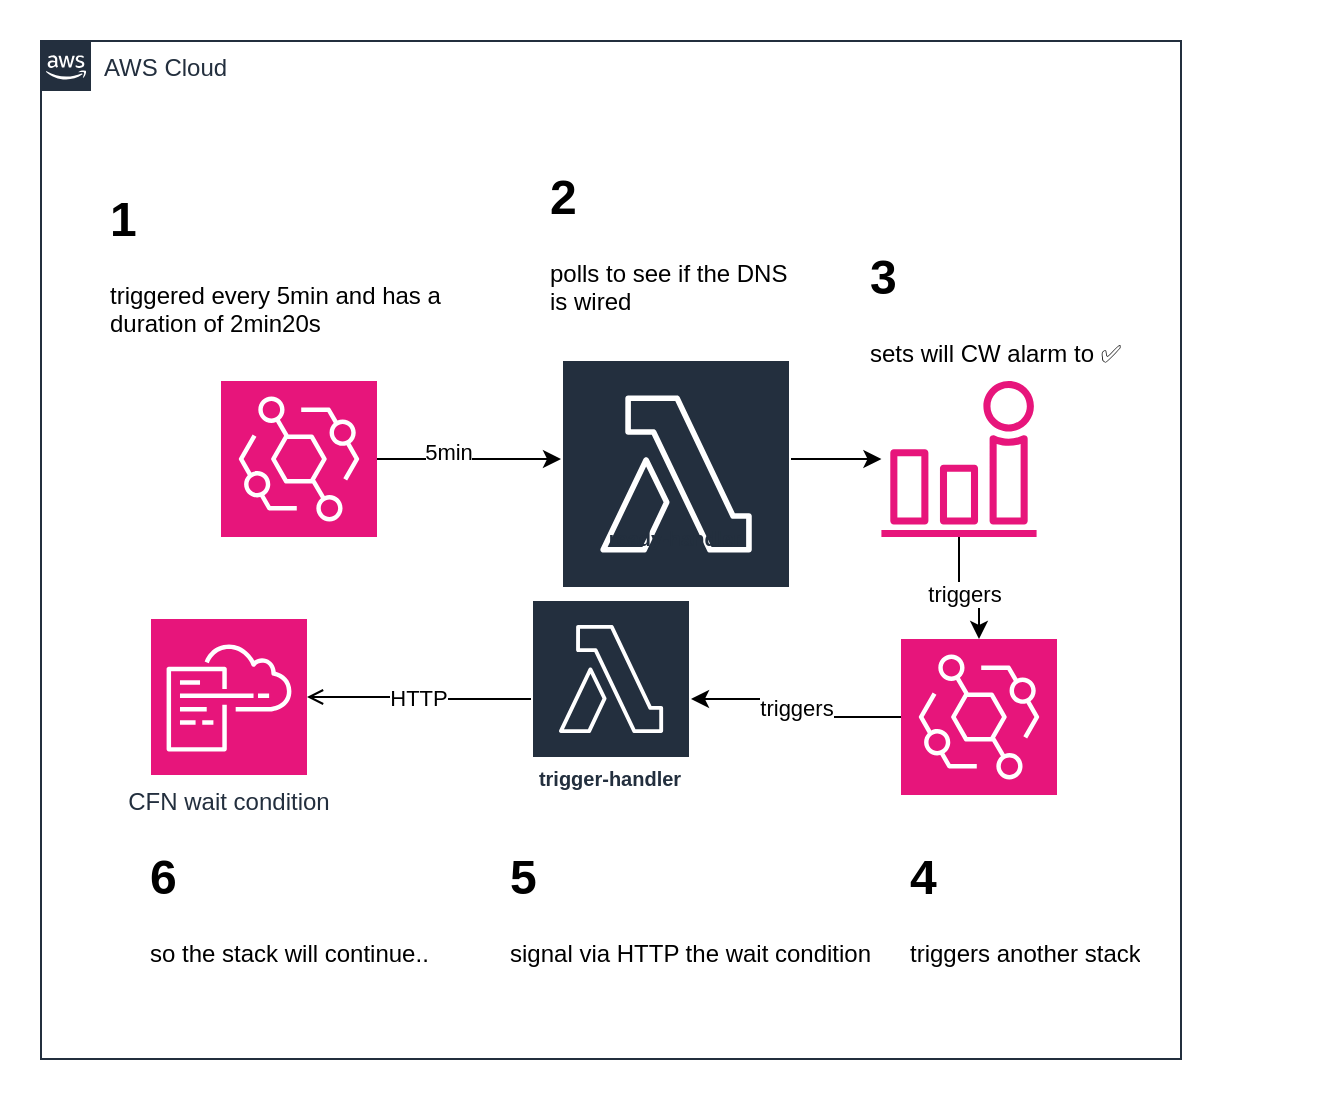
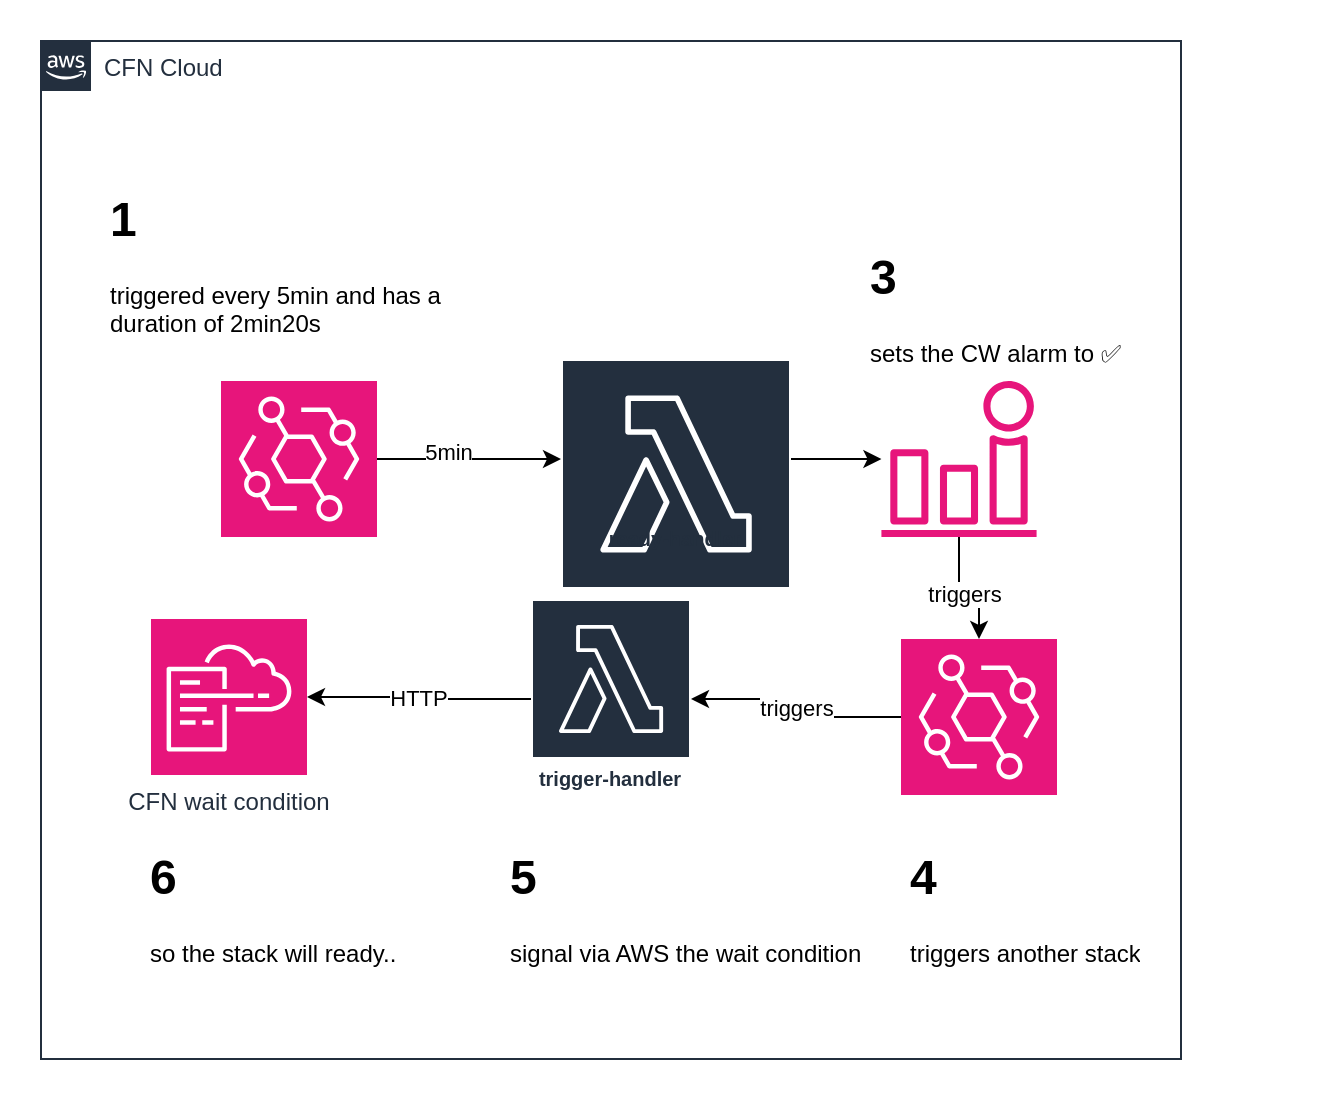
node "AWS Cloud": label "AWS Cloud" -> "CFN Cloud"
node "2polls to see if the DNS is wired": removed
node "3sets will CW alarm to ✅": label "3sets will CW alarm to ✅" -> "3sets the CW alarm to ✅"
edge "trigger-handler" -> "CFN wait condition": arrowhead open -> classic
node "6so the stack will continue..": label "6so the stack will continue.." -> "6so the stack will ready.."
node "5signal via HTTP the wait condition": label "5signal via HTTP the wait condition" -> "5signal via AWS the wait condition"
